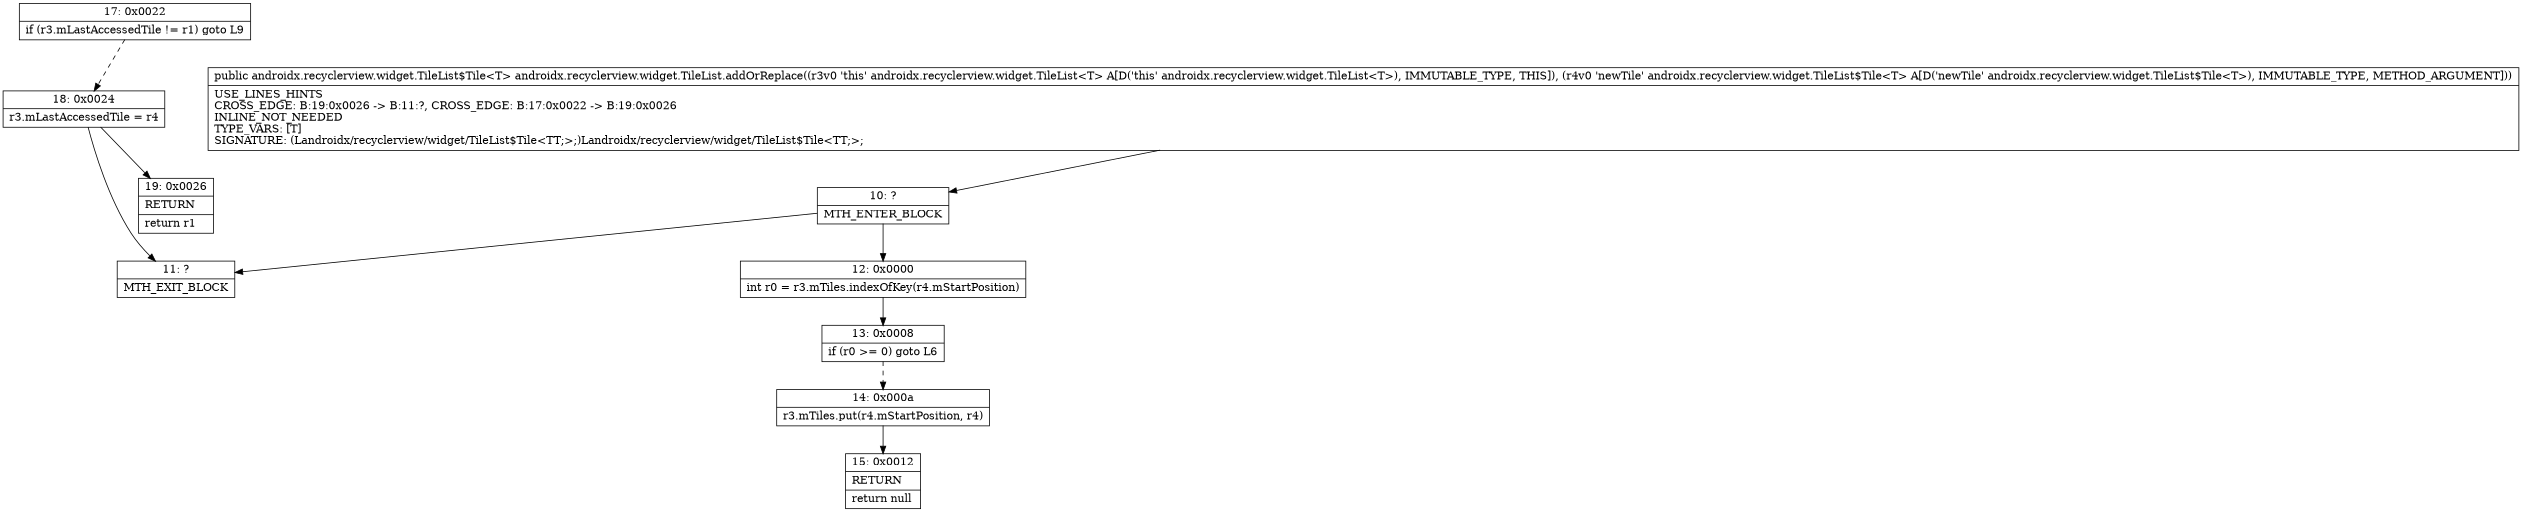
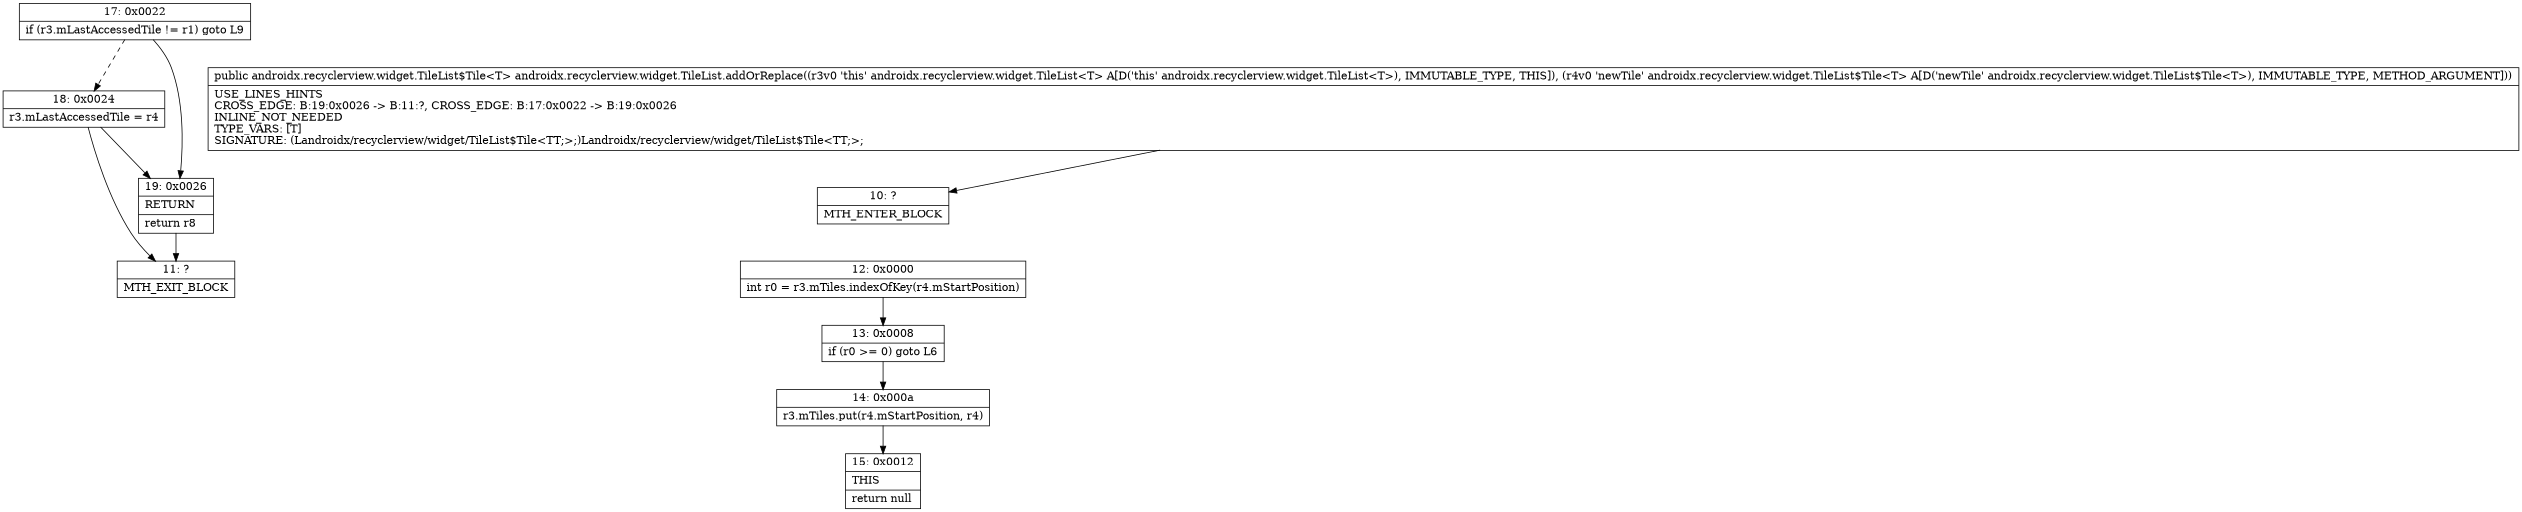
edge "17: 0x0022" -> "19: 0x0026": added
node "19: 0x0026": text "return r1" -> "return r8"
edge "10: ?" -> "12: 0x0000": removed
edge "10: ?" -> "11: ?": now "19: 0x0026" -> "11: ?"
edge "13: 0x0008" -> "14: 0x000a": style dashed -> solid
node "15: 0x0012": text "RETURN" -> "THIS"
